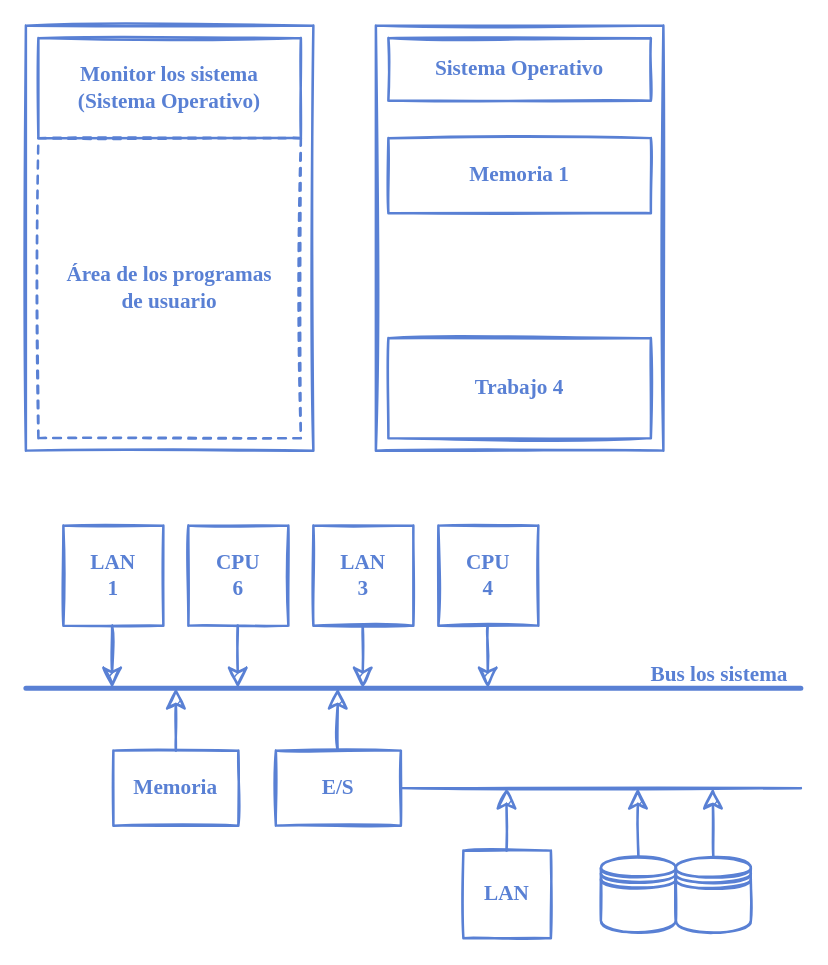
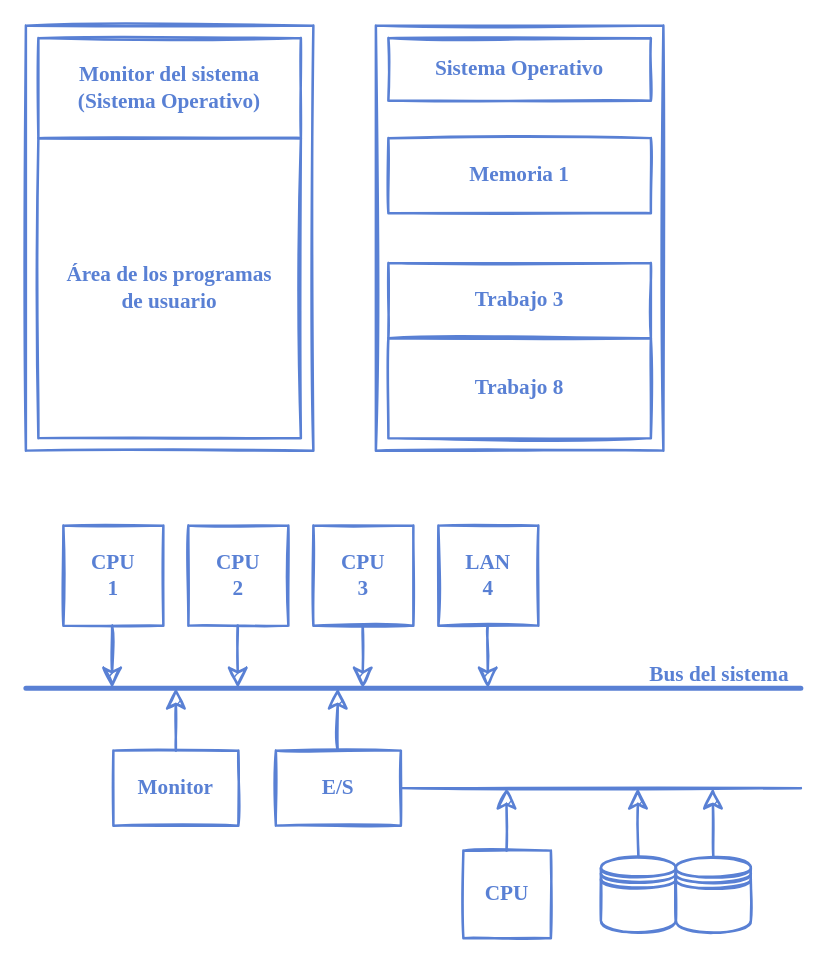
node "Monitor los sistema (Sistema Operativo)": label "Monitor los sistema (Sistema Operativo)" -> "Monitor del sistema (Sistema Operativo)"
node "Área de los programas de usuario": style dashed -> solid
node "Trabajo 3": added
node "Trabajo 4": label "Trabajo 4" -> "Trabajo 8"
node "LAN 1": label "LAN 1" -> "CPU 1"
node "CPU 6": label "CPU 6" -> "CPU 2"
node "LAN 3": label "LAN 3" -> "CPU 3"
node "CPU 4": label "CPU 4" -> "LAN 4"
node "Bus los sistema": label "Bus los sistema" -> "Bus del sistema"
node "Memoria": label "Memoria" -> "Monitor"
node "LAN": label "LAN" -> "CPU"
